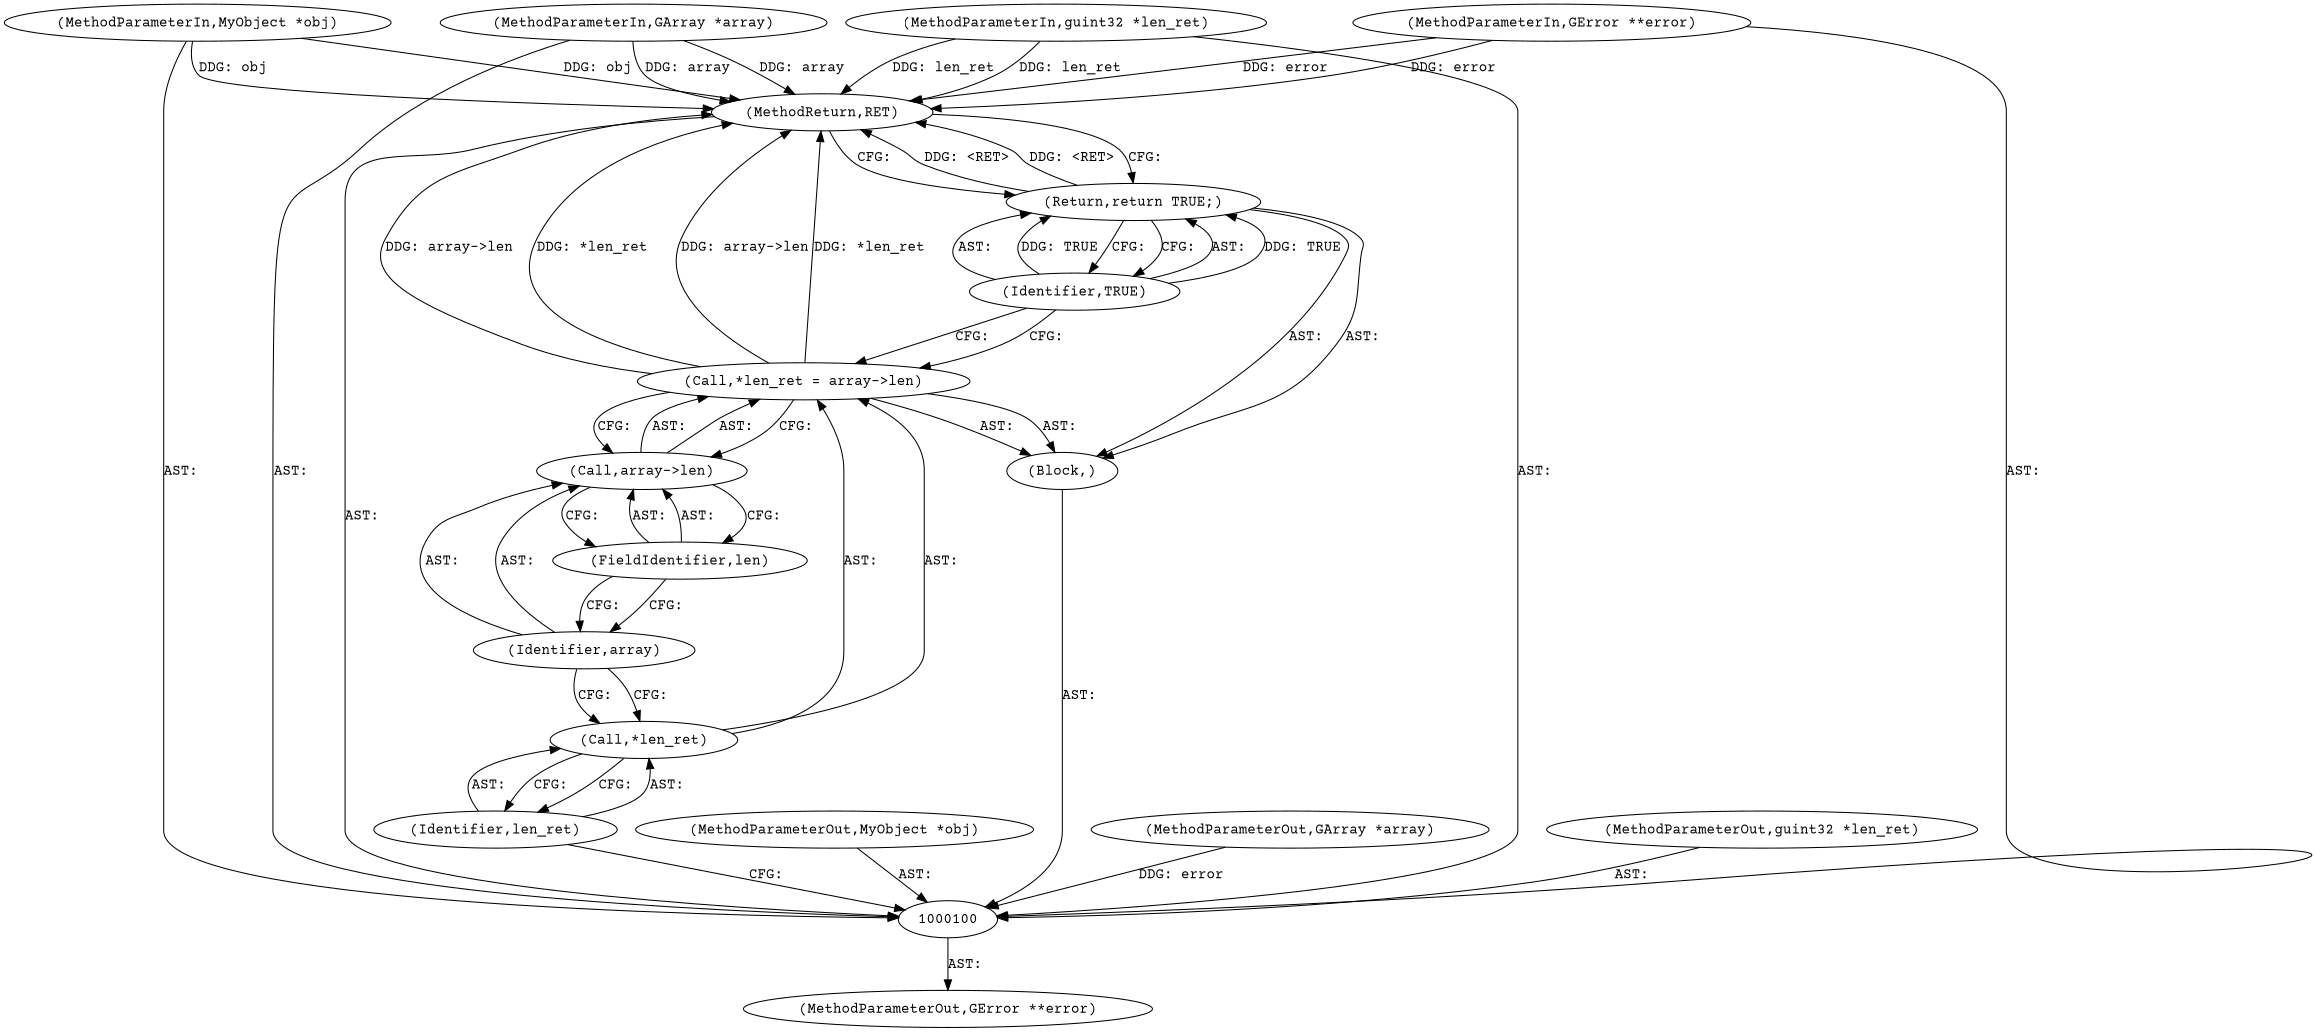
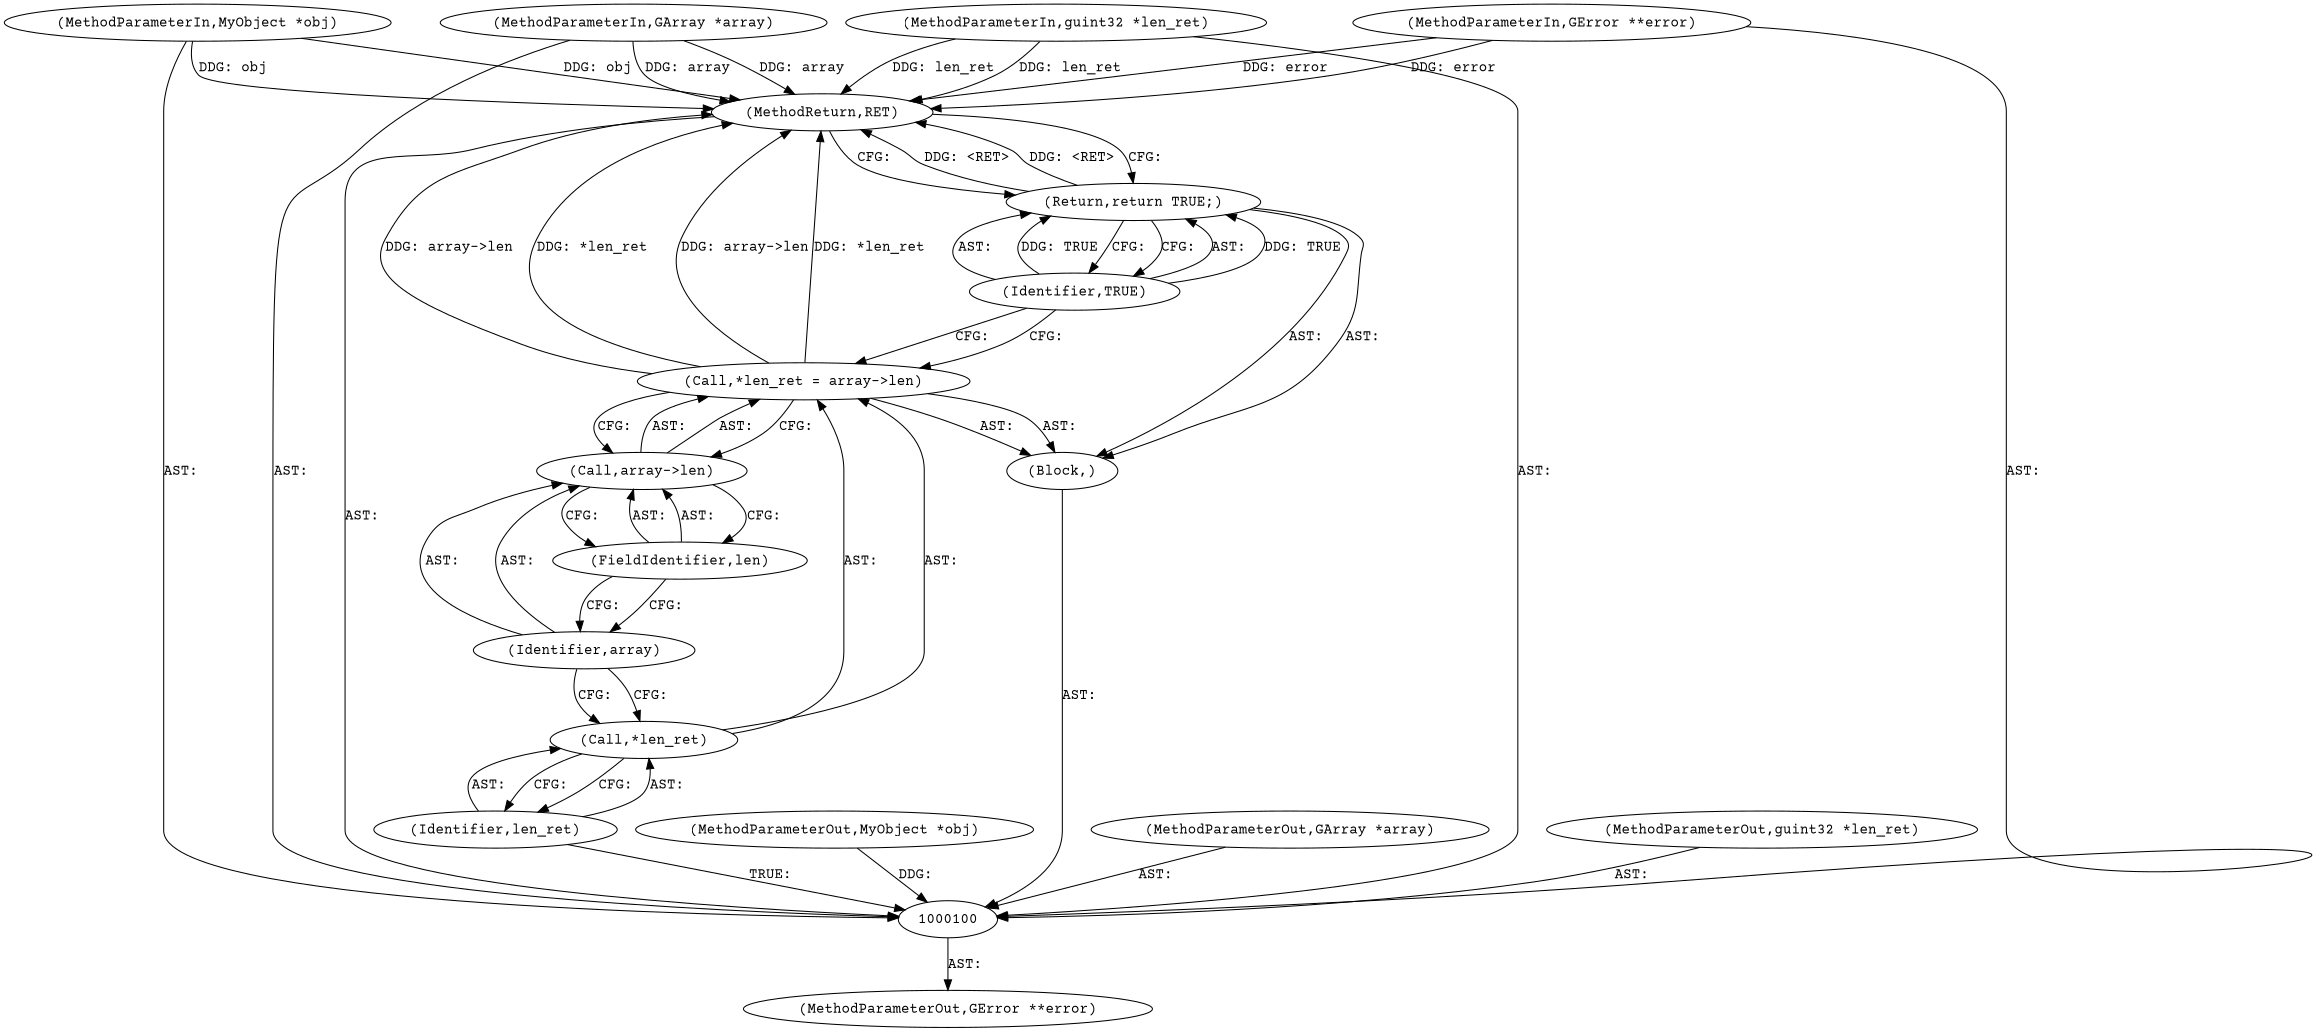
edge "(Identifier,len_ret)" -> "1000100": label "CFG: " -> "TRUE: "
edge "(MethodParameterOut,MyObject *obj)" -> "1000100": label "AST: " -> "DDG: "
edge "(MethodParameterOut,GArray *array)" -> "1000100": label "DDG: error" -> "AST: "
